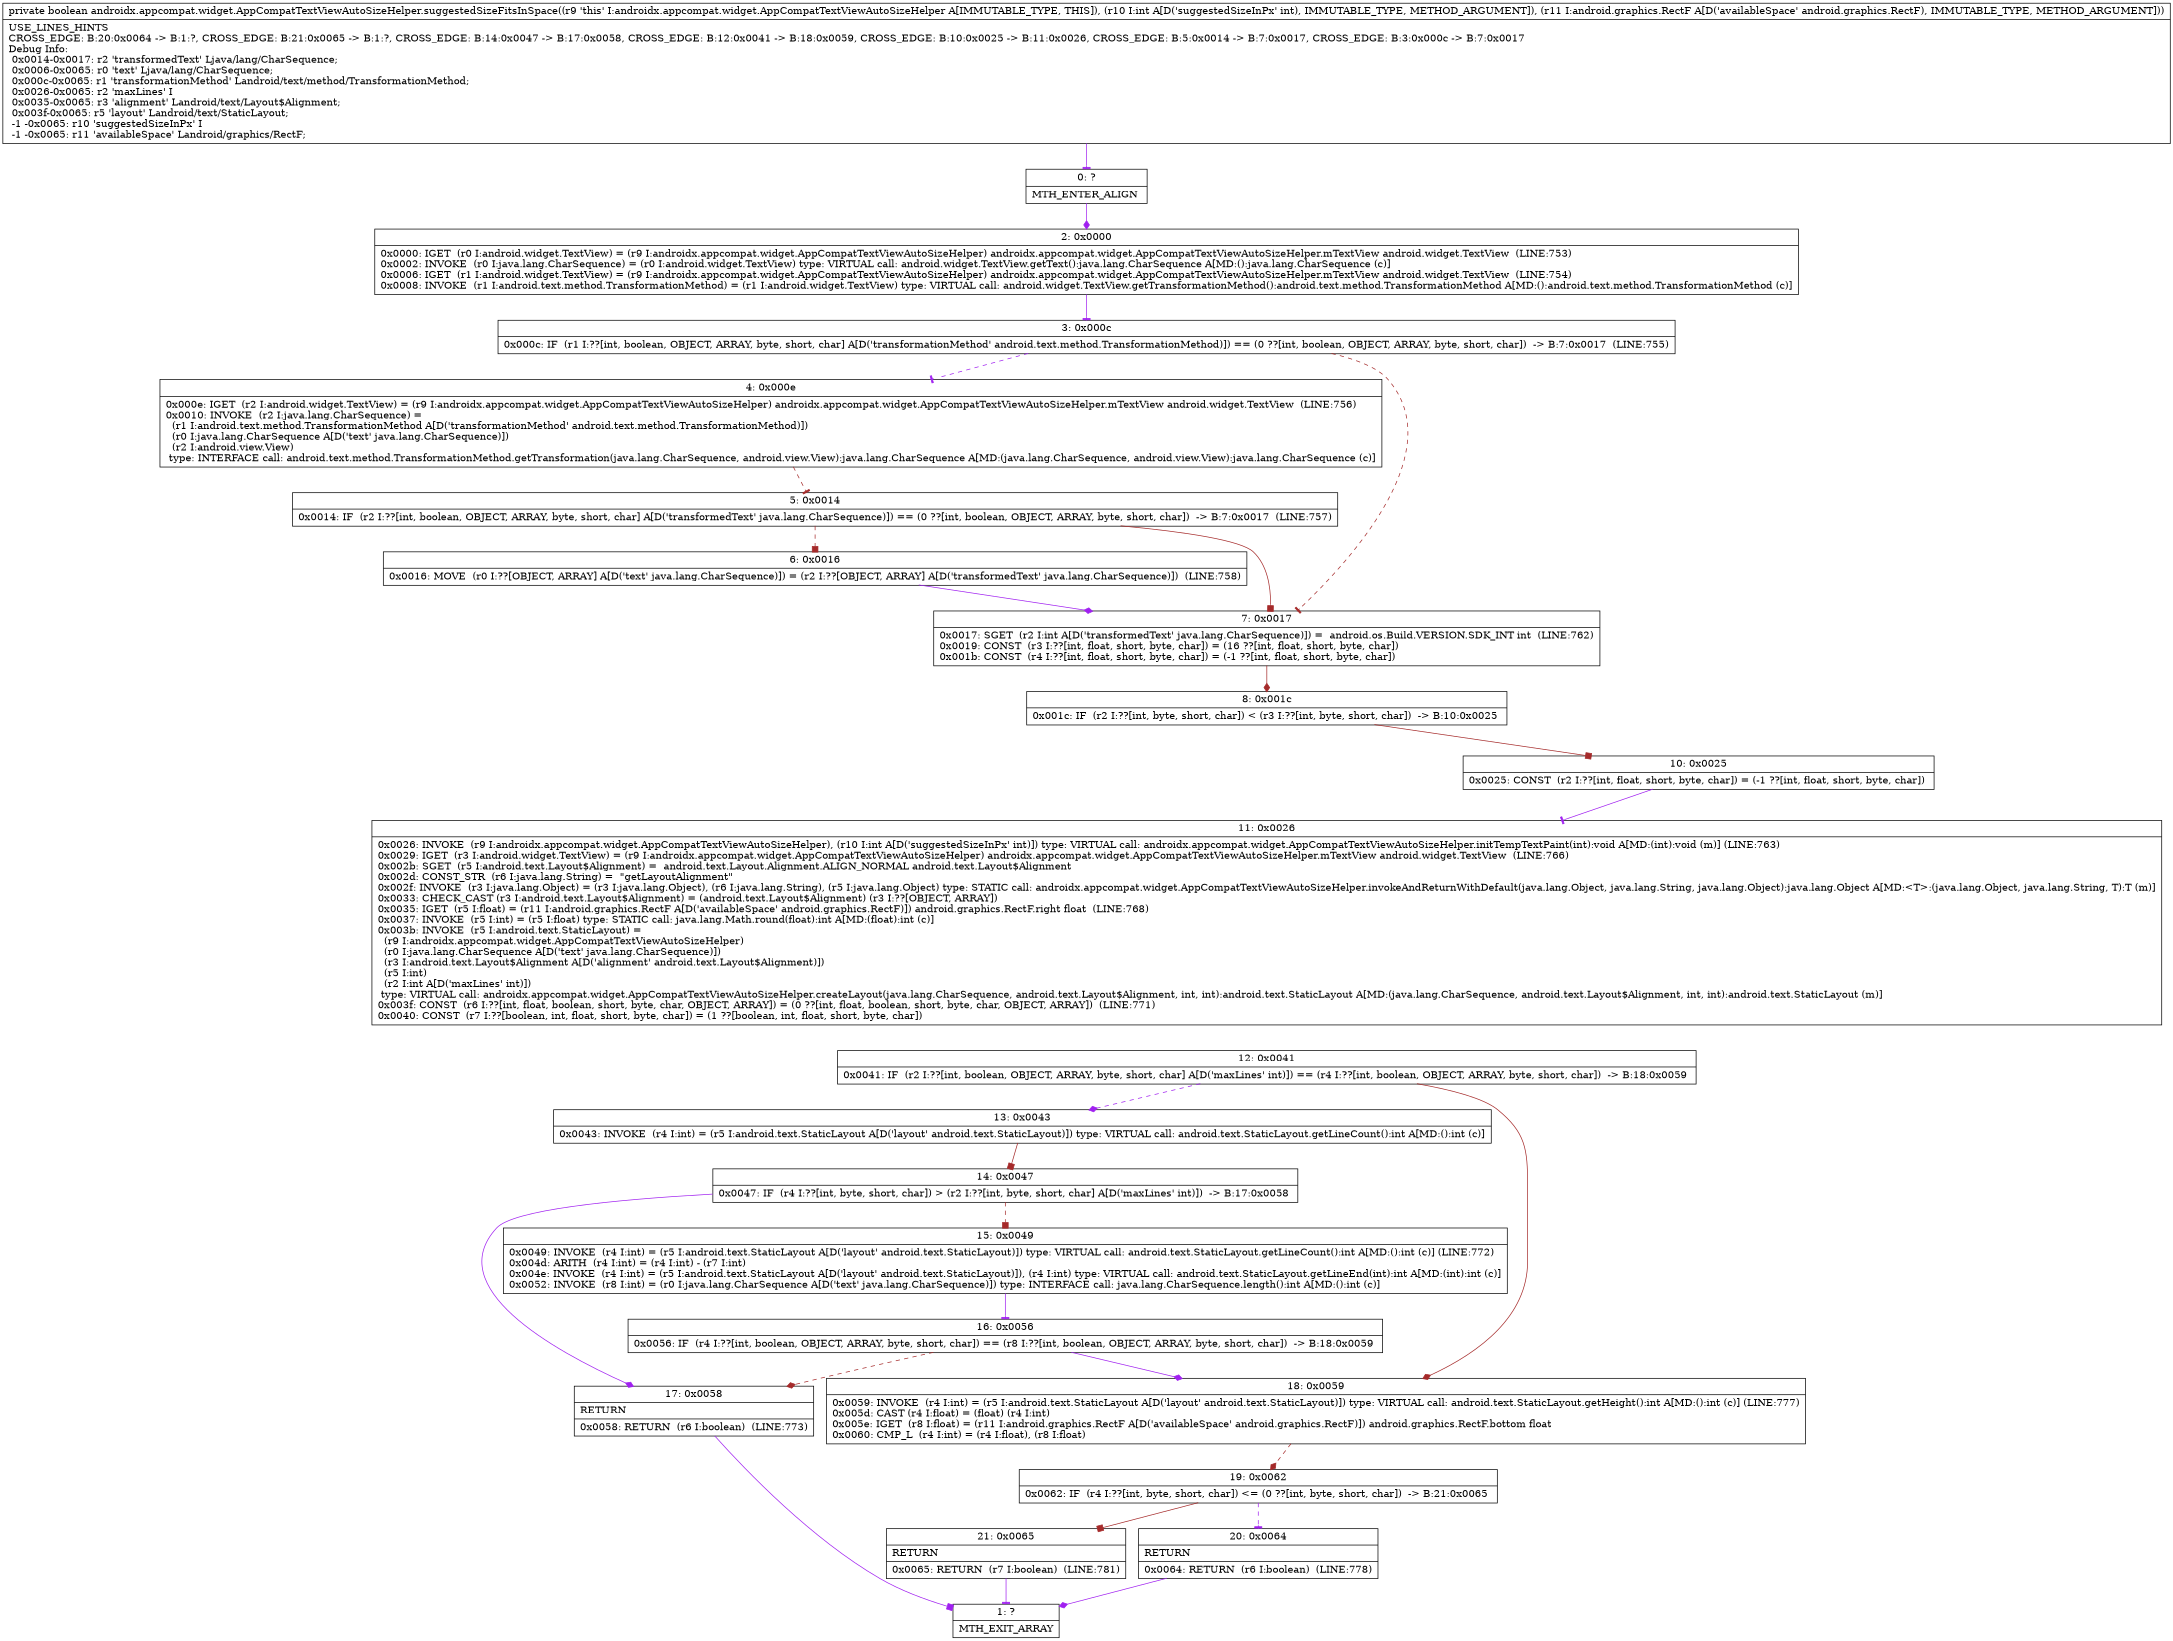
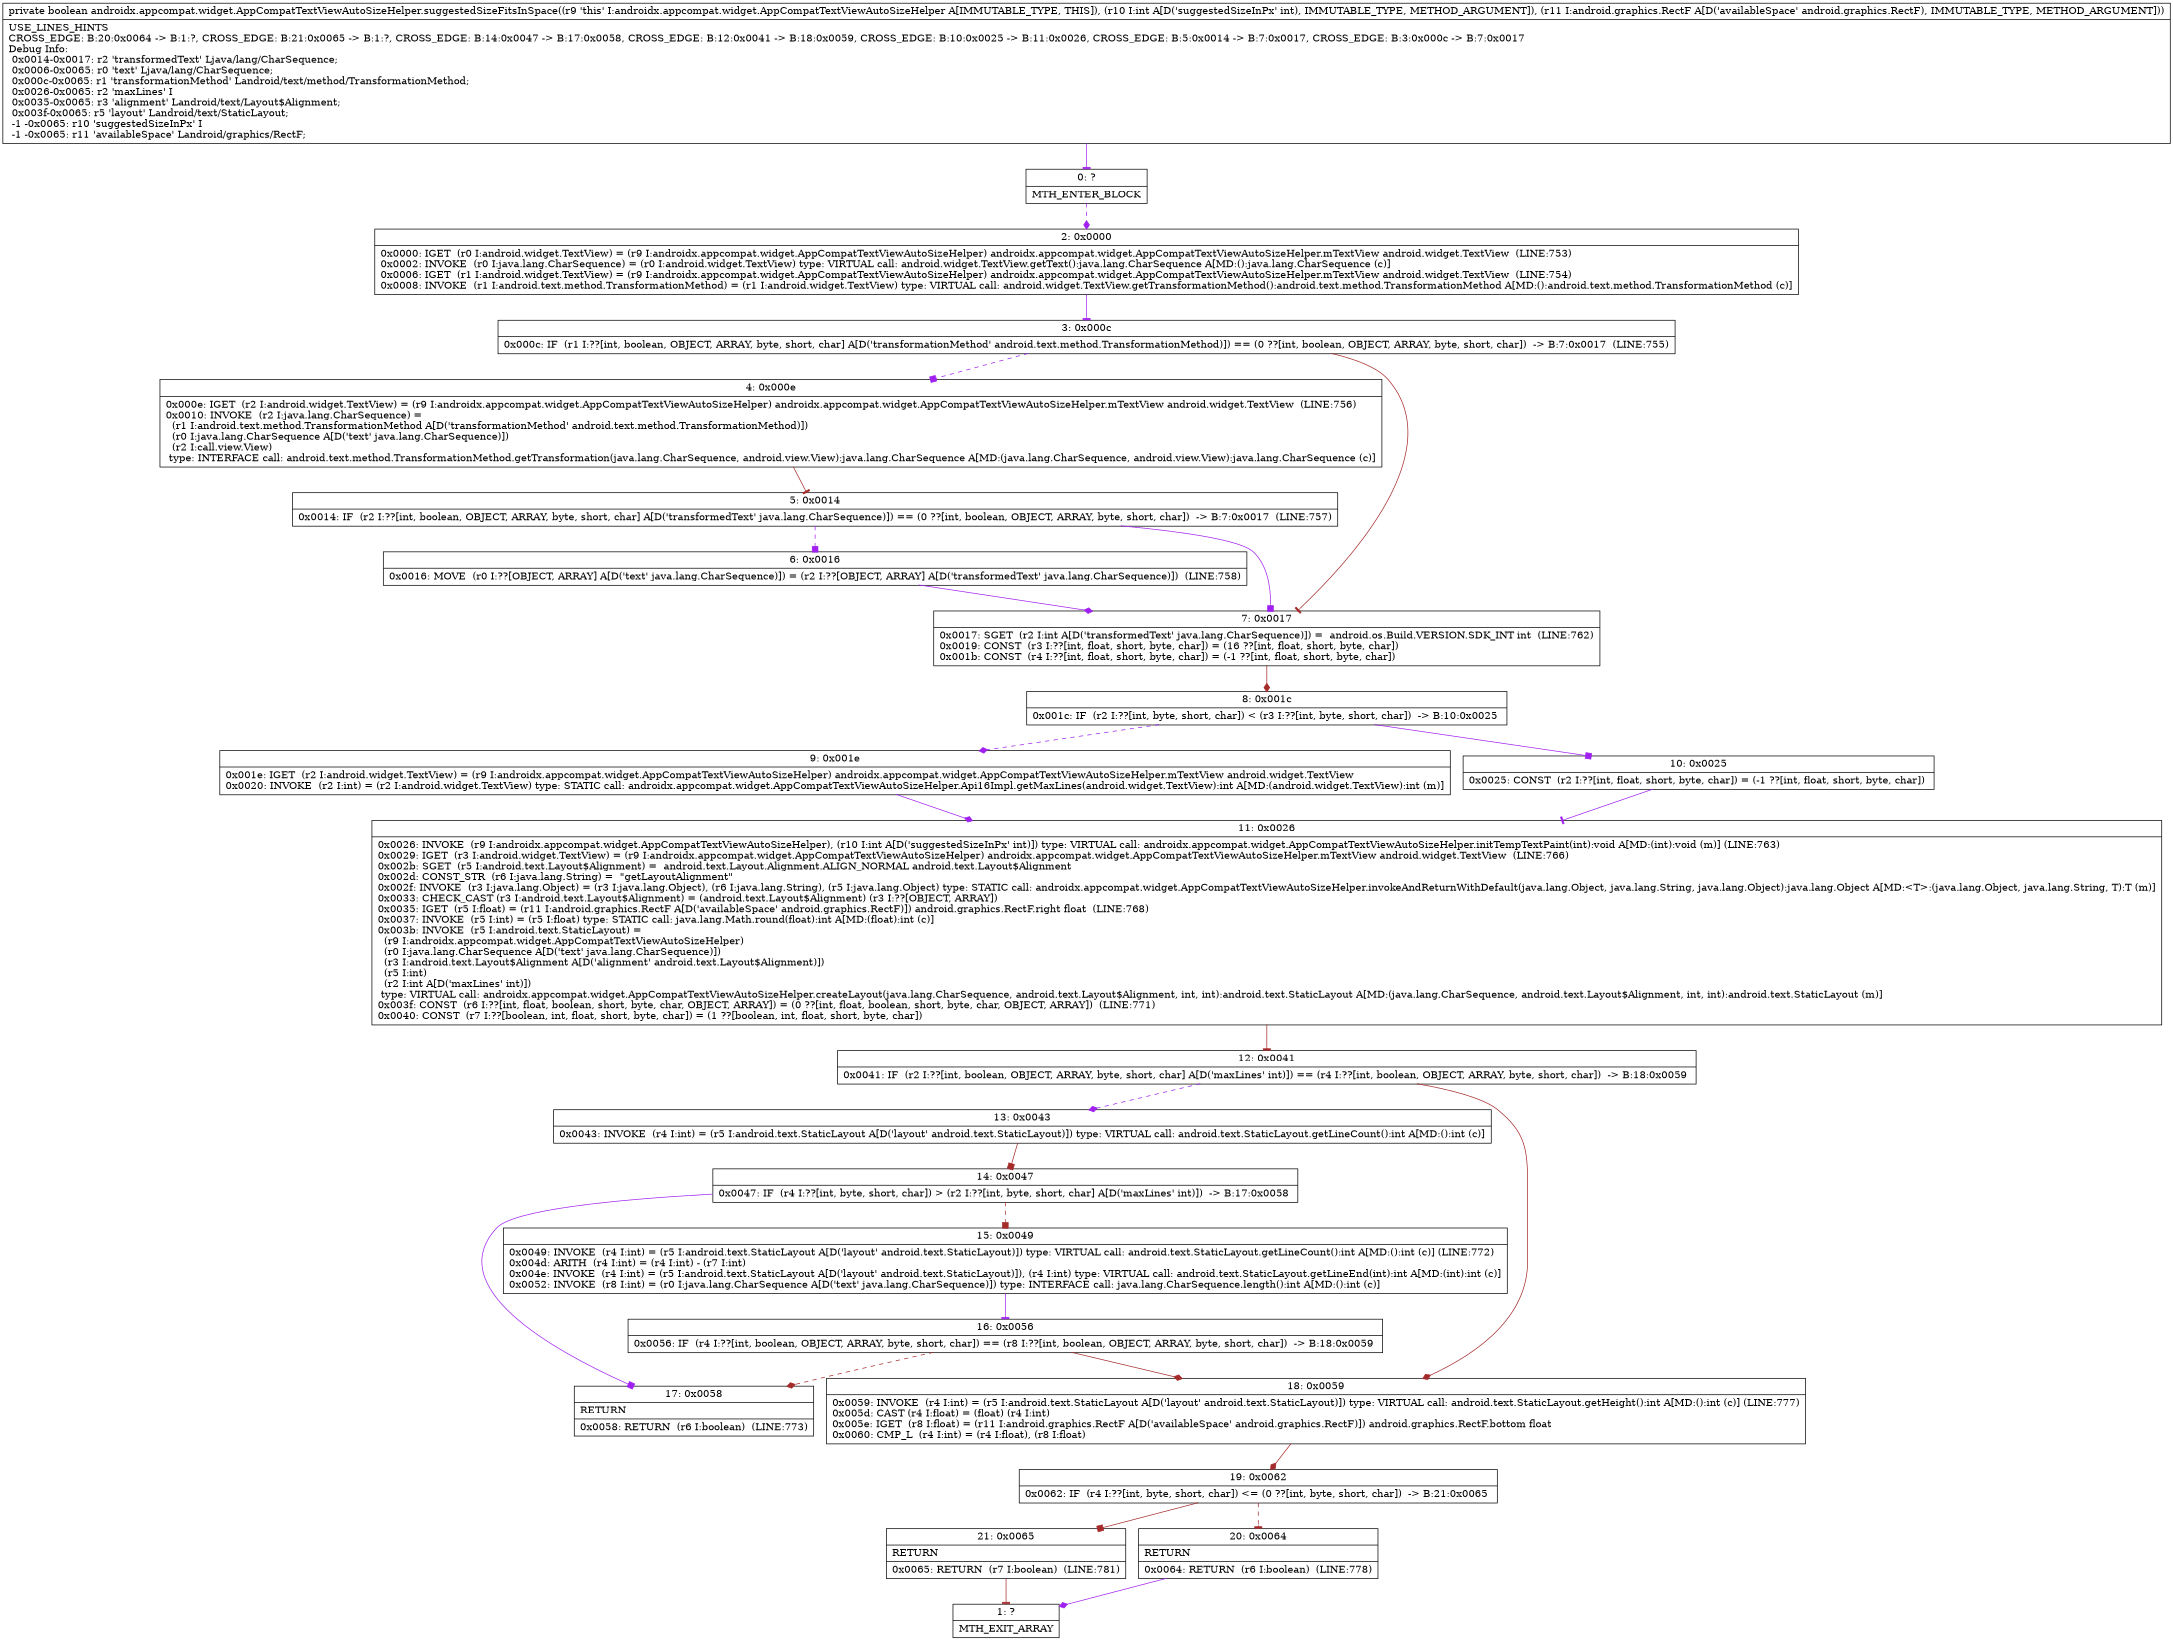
node "0: ?": text "MTH_ENTER_ALIGN" -> "MTH_ENTER_BLOCK"
edge "0: ?" -> "2: 0x0000": style solid -> dashed
edge "3: 0x000c" -> "4: 0x000e": arrowhead tee -> box
node "4: 0x000e": text "(r2 I:android.view.View)" -> "(r2 I:call.view.View)"
edge "3: 0x000c" -> "7: 0x0017": style dashed -> solid
edge "4: 0x000e" -> "5: 0x0014": style dashed -> solid
edge "5: 0x0014" -> "6: 0x0016": color brown -> purple
edge "5: 0x0014" -> "7: 0x0017": color brown -> purple
edge "8: 0x001c" -> "10: 0x0025": color brown -> purple
node "9: 0x001e": added
edge "11: 0x0026" -> "12: 0x0041": added
edge "14: 0x0047" -> "17: 0x0058": arrowhead diamond -> box
edge "16: 0x0056" -> "18: 0x0059": color purple -> brown
edge "18: 0x0059" -> "19: 0x0062": style dashed -> solid
edge "19: 0x0062" -> "20: 0x0064": color purple -> brown
edge "17: 0x0058" -> "1: ?": removed
edge "21: 0x0065" -> "1: ?": color purple -> brown
